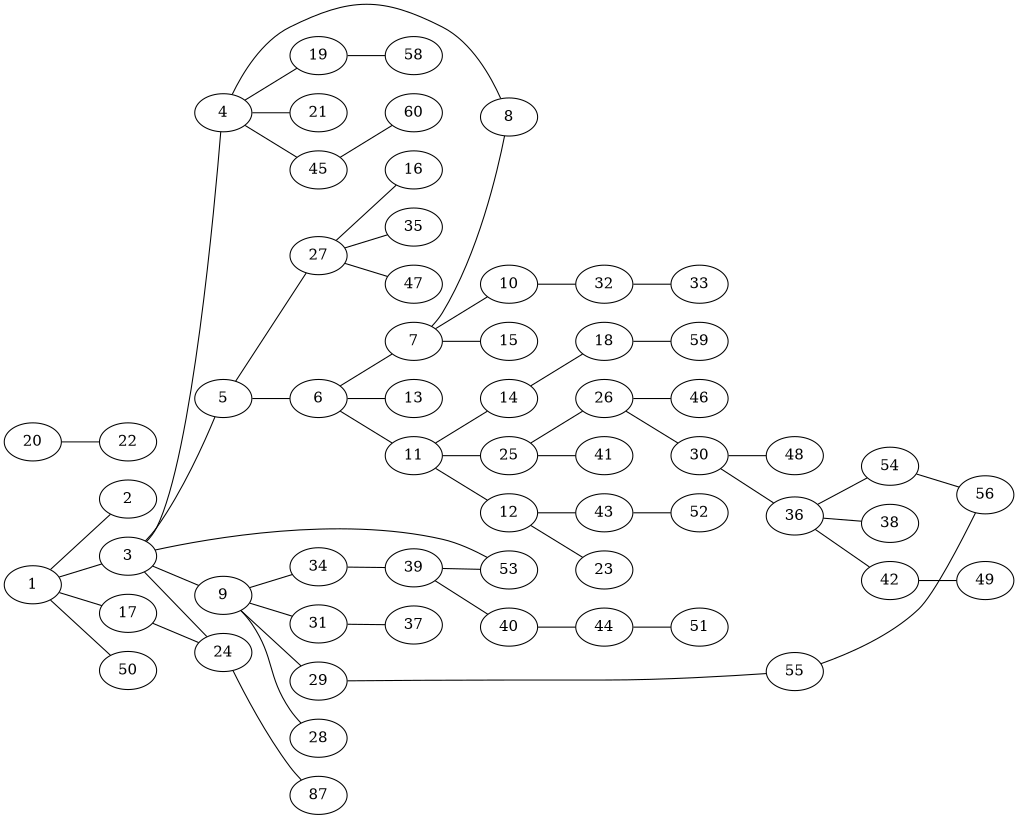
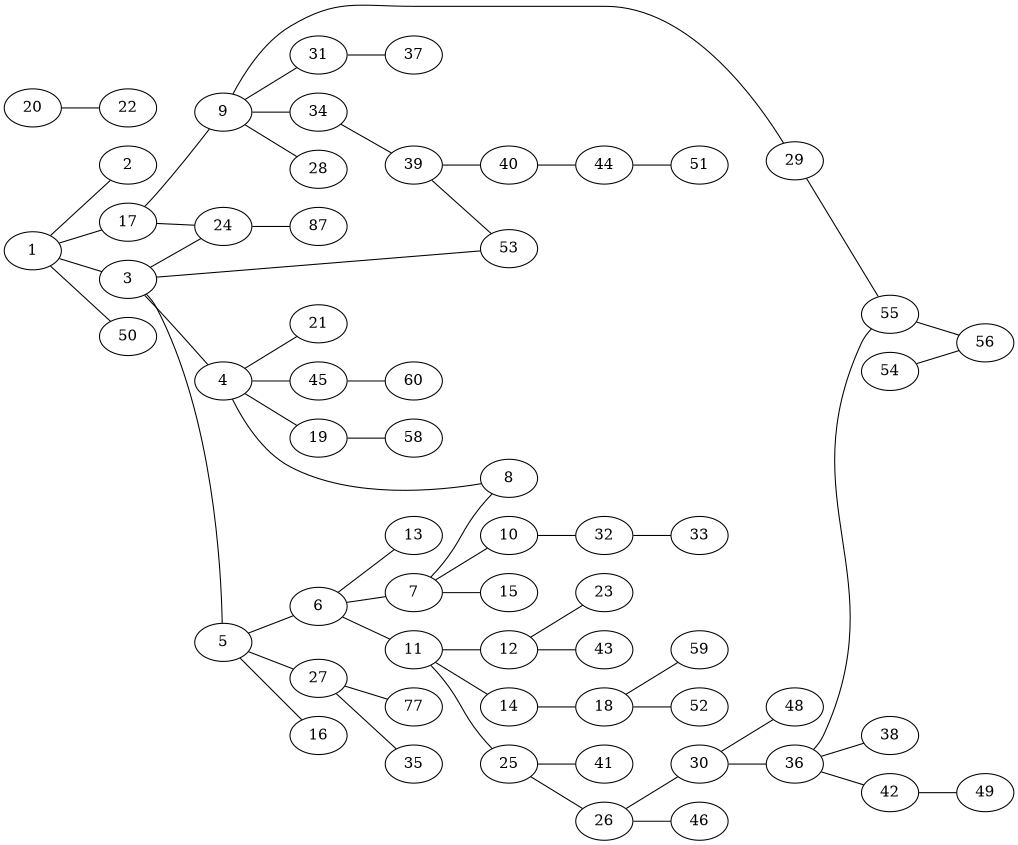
edge "16" -- "27": now "16" -- "5"
node "47": label "47" -> "77"
edge "54" -- "36": now "55" -- "36"
edge "43" -- "52": now "18" -- "52"
edge "3" -- "9": now "17" -- "9"
